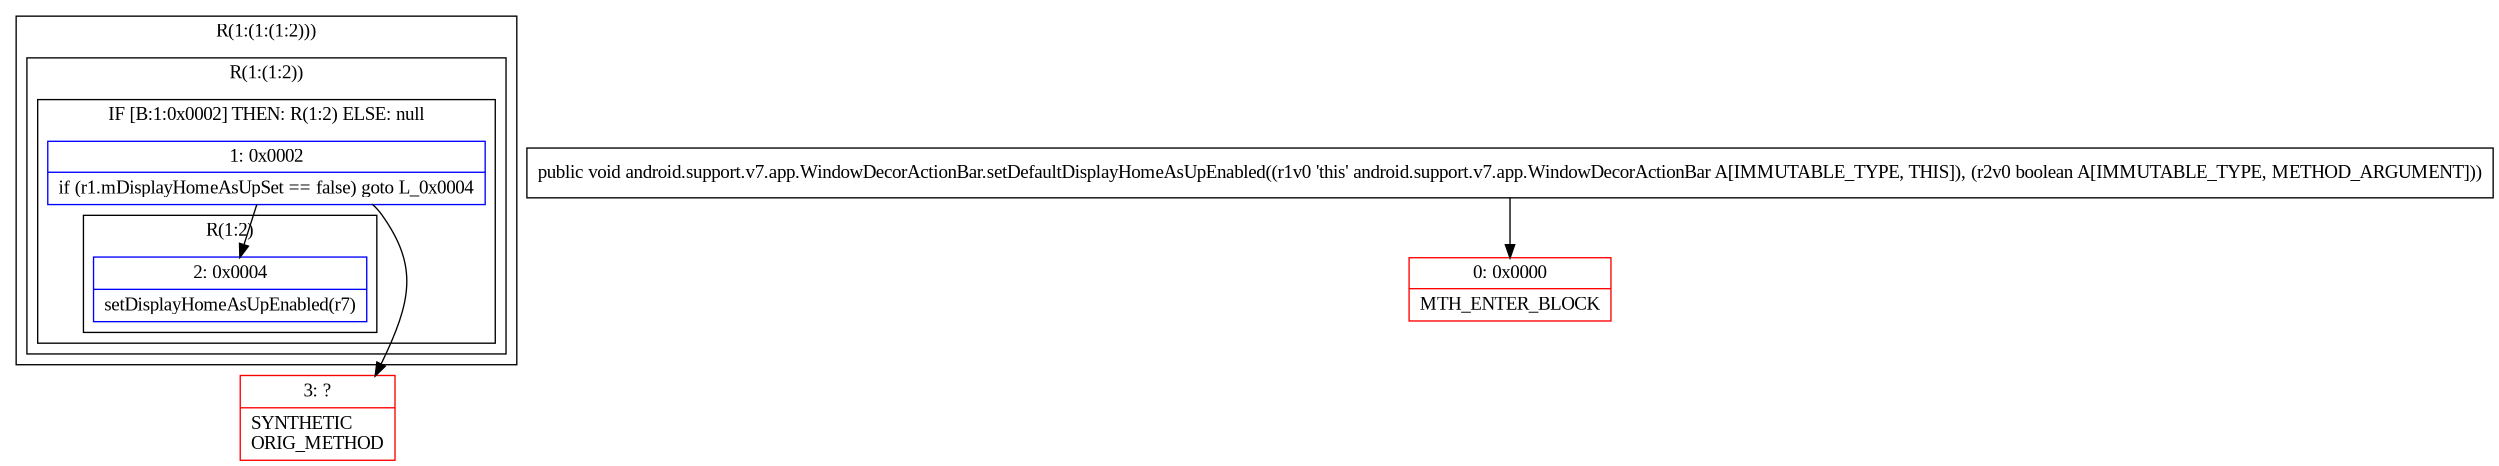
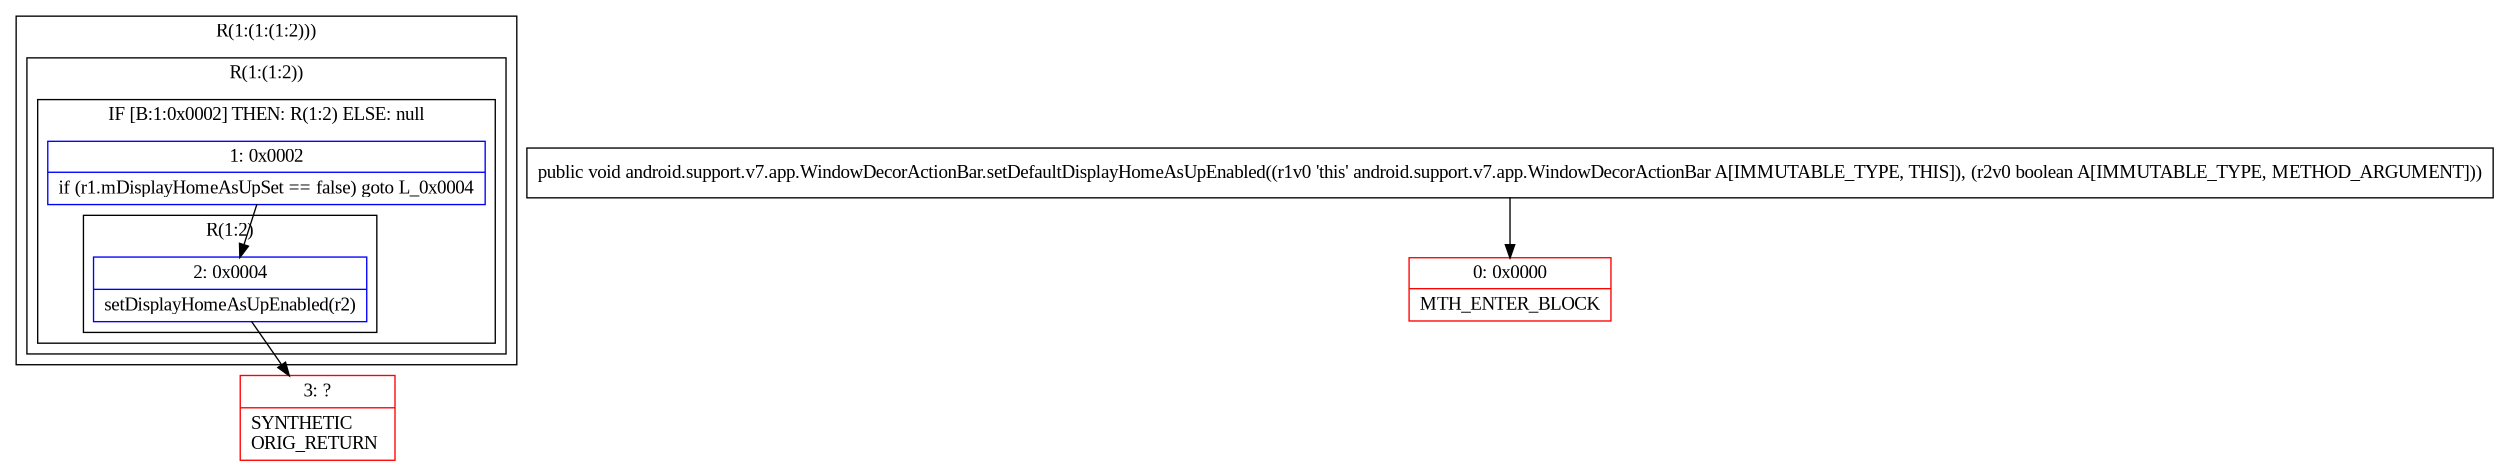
edge "1: 0x0002" -> "3: ?": now "2: 0x0004" -> "3: ?"
node "2: 0x0004": text "setDisplayHomeAsUpEnabled(r7)" -> "setDisplayHomeAsUpEnabled(r2)"
node "3: ?": text "ORIG_METHOD" -> "ORIG_RETURN"
